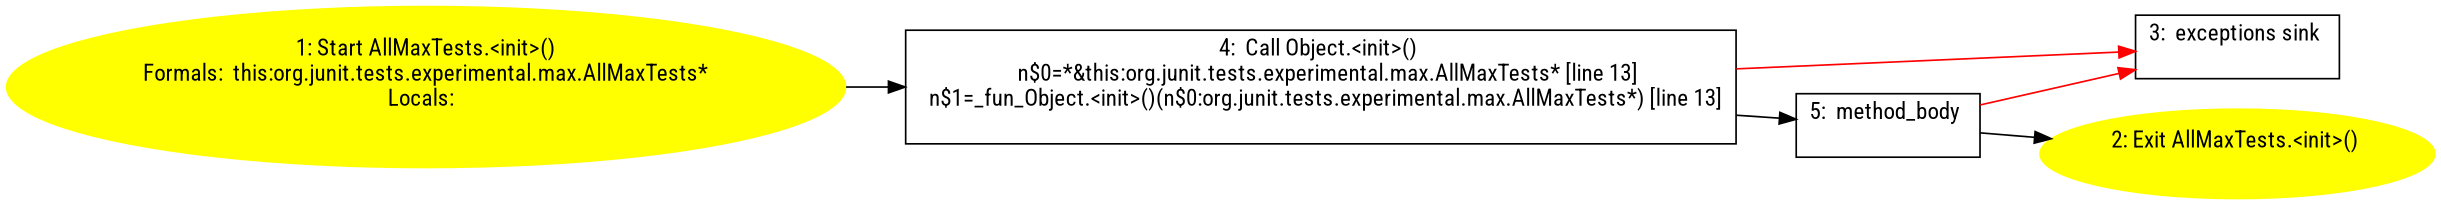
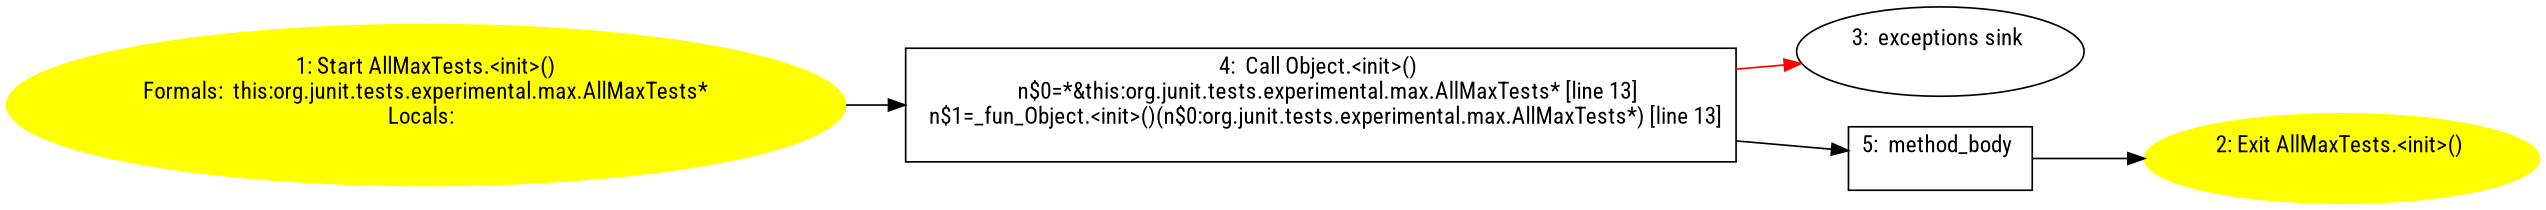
node "3:  exceptions sink": shape box -> ellipse
edge "5:  method_body" -> "3:  exceptions sink": removed
